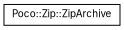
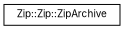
node "Poco::Zip::ZipArchive": label "Poco::Zip::ZipArchive" -> "Zip::Zip::ZipArchive"
